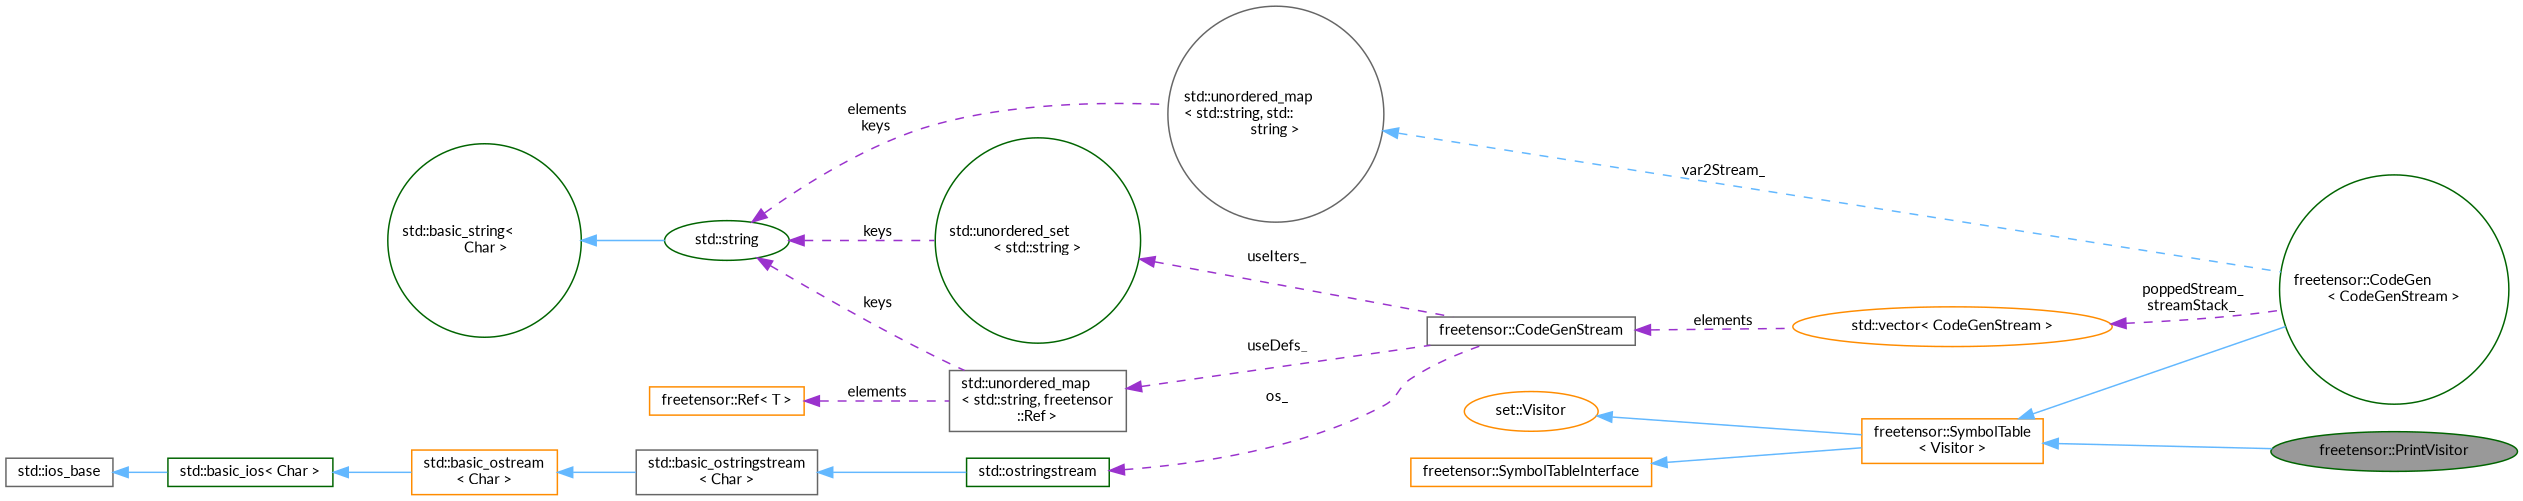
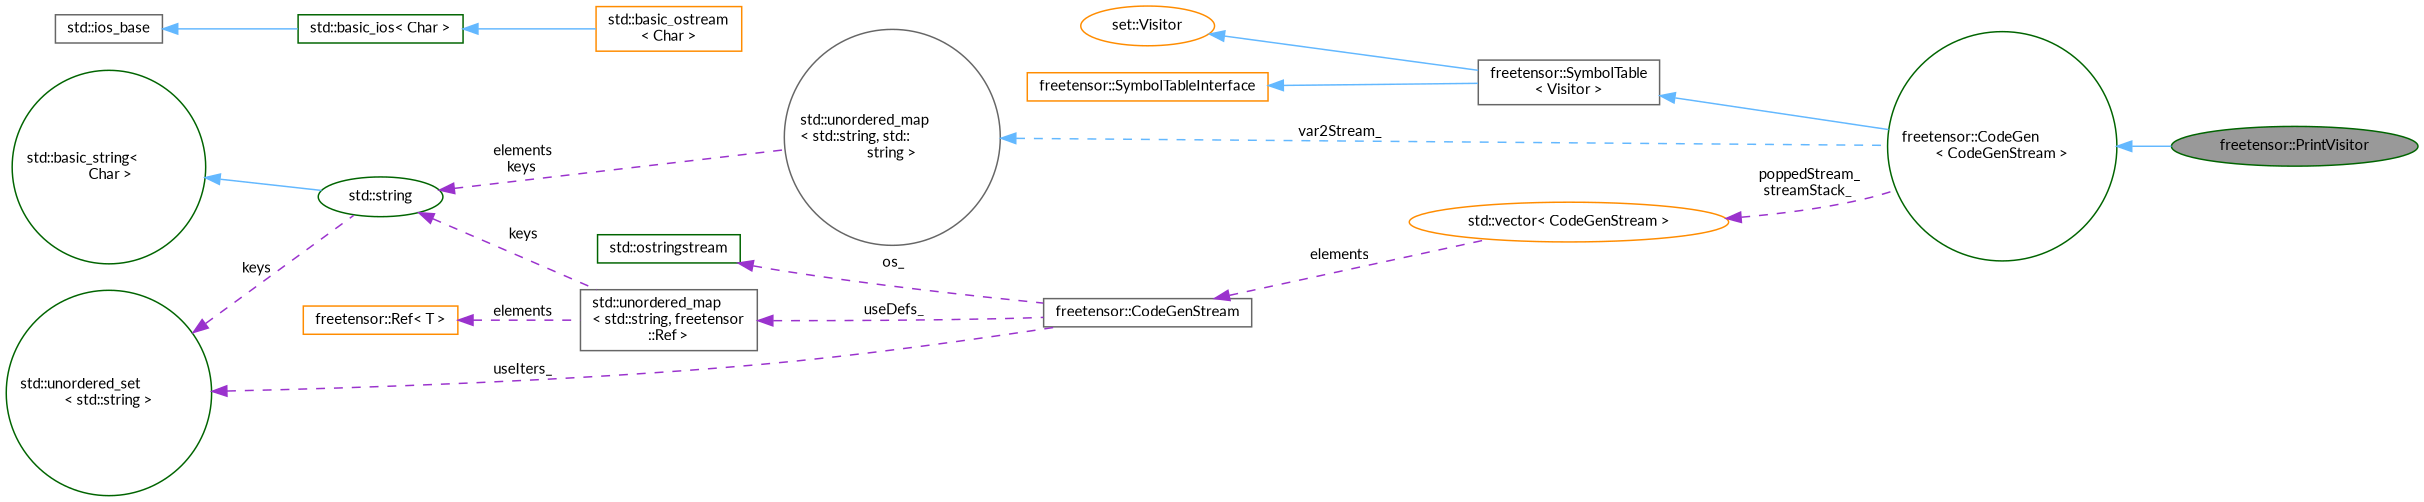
edge "std::unordered_set < std::string >" -> "std::string": reversed
node "freetensor::SymbolTable < Visitor >": color darkorange -> gray40
edge "freetensor::PrintVisitor" -> "freetensor::SymbolTable < Visitor >": now "freetensor::PrintVisitor" -> "freetensor::CodeGen < CodeGenStream >"
node "std::basic_ostringstream < Char >": removed
